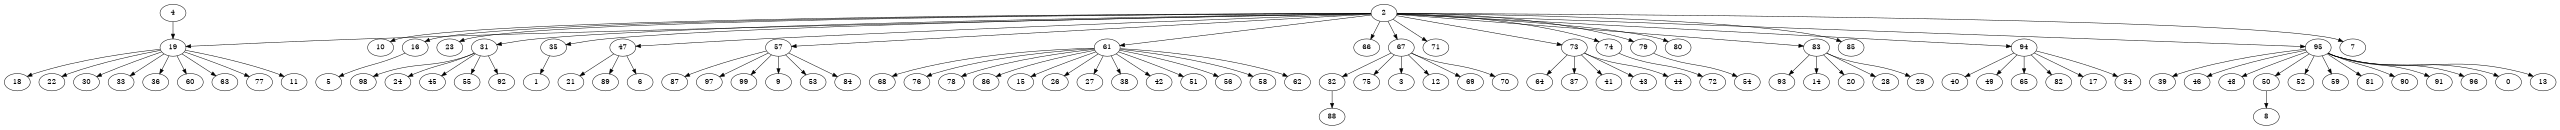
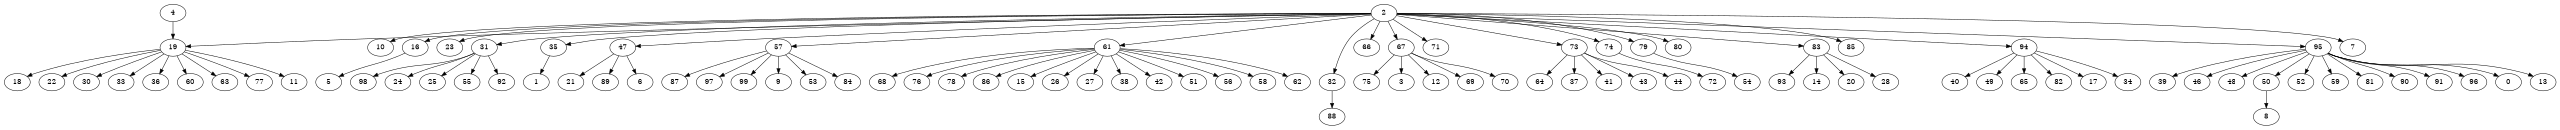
edge "67" -> "32": now "2" -> "32"
node "45": label "45" -> "25"
node "29": removed
